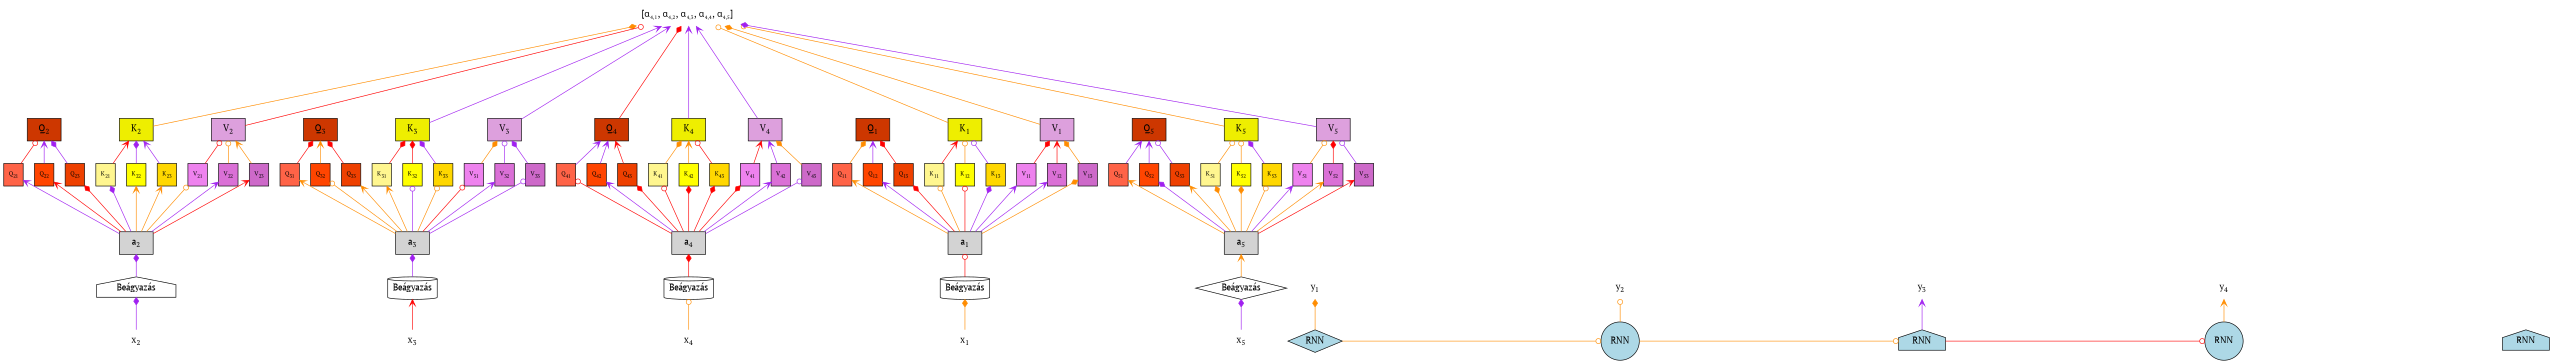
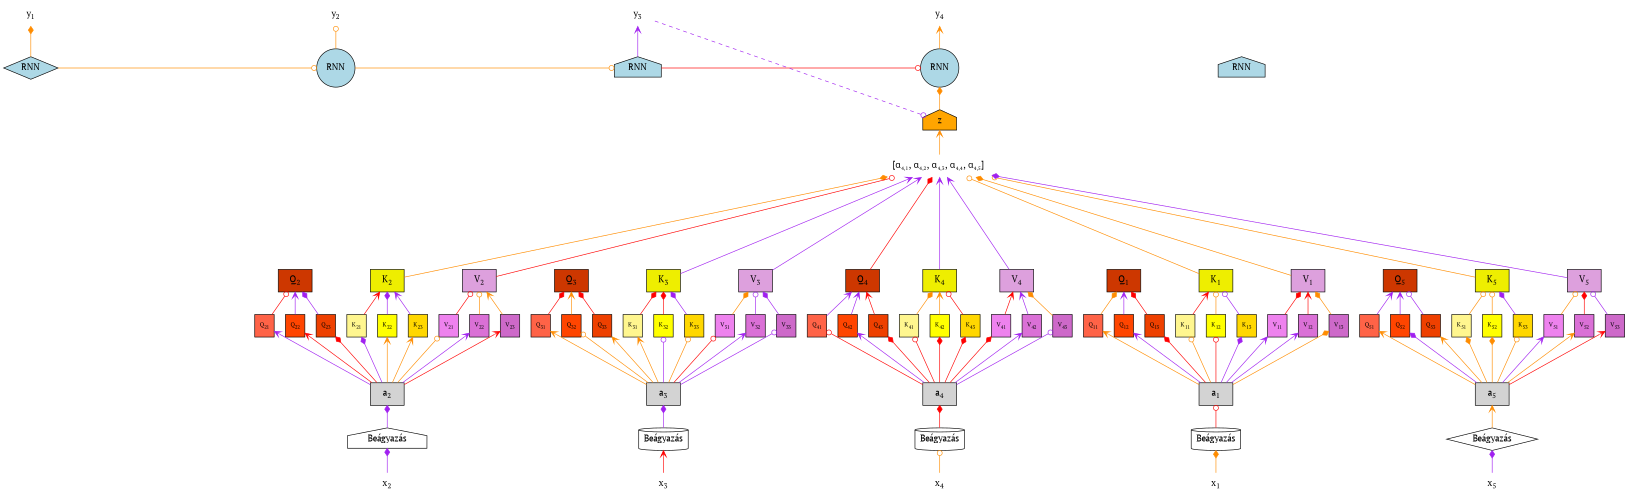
node "z": added
